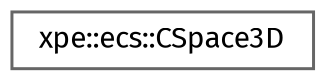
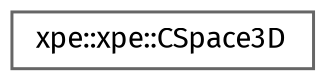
node "xpe::ecs::CSpace3D": label "xpe::ecs::CSpace3D" -> "xpe::xpe::CSpace3D"
